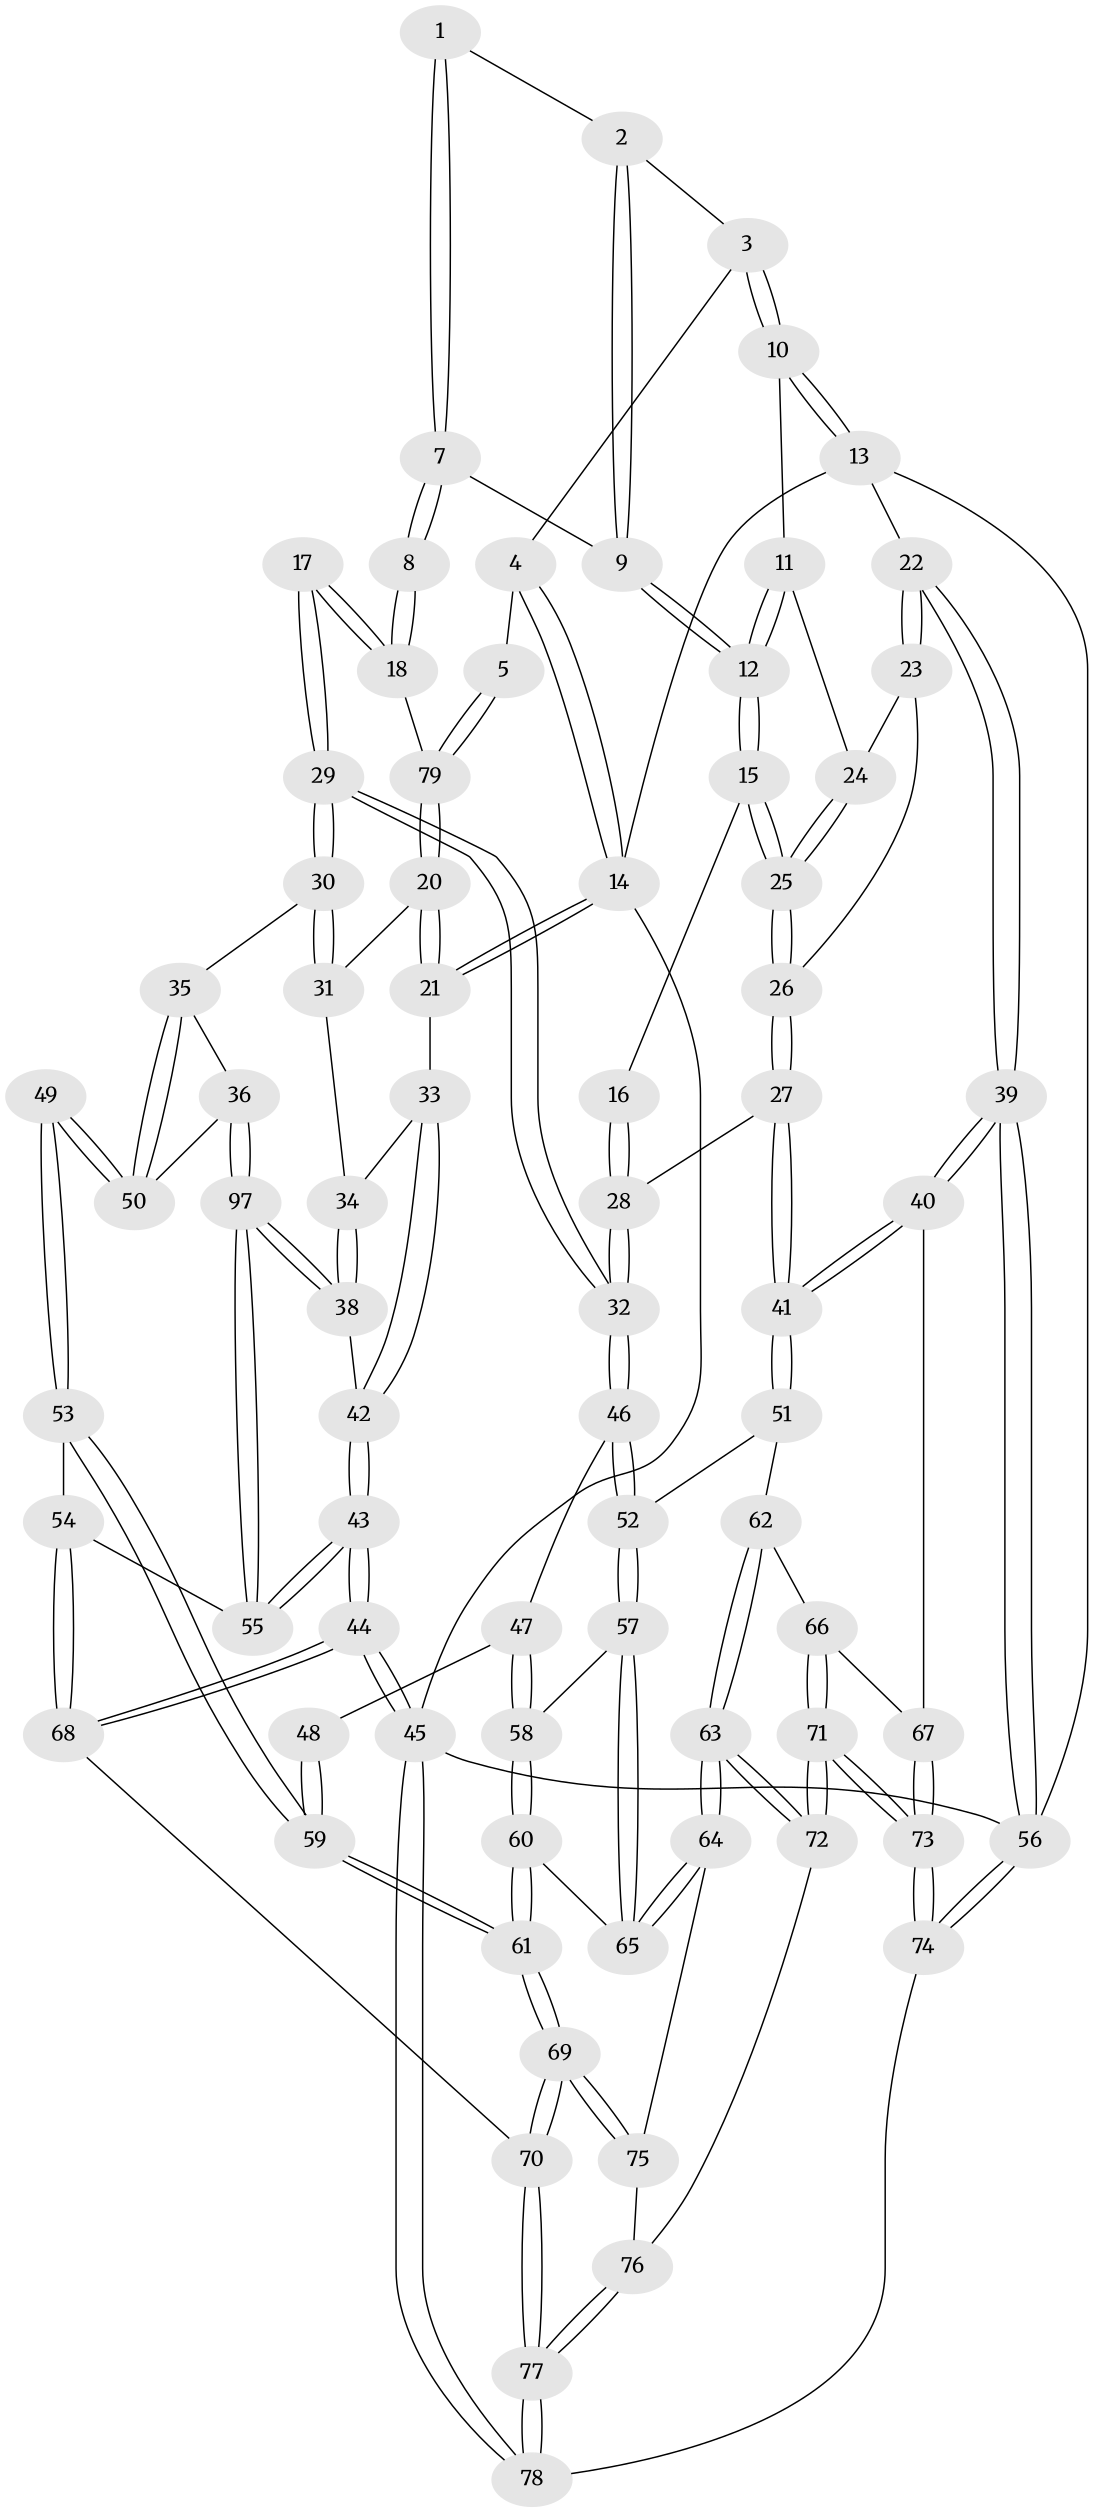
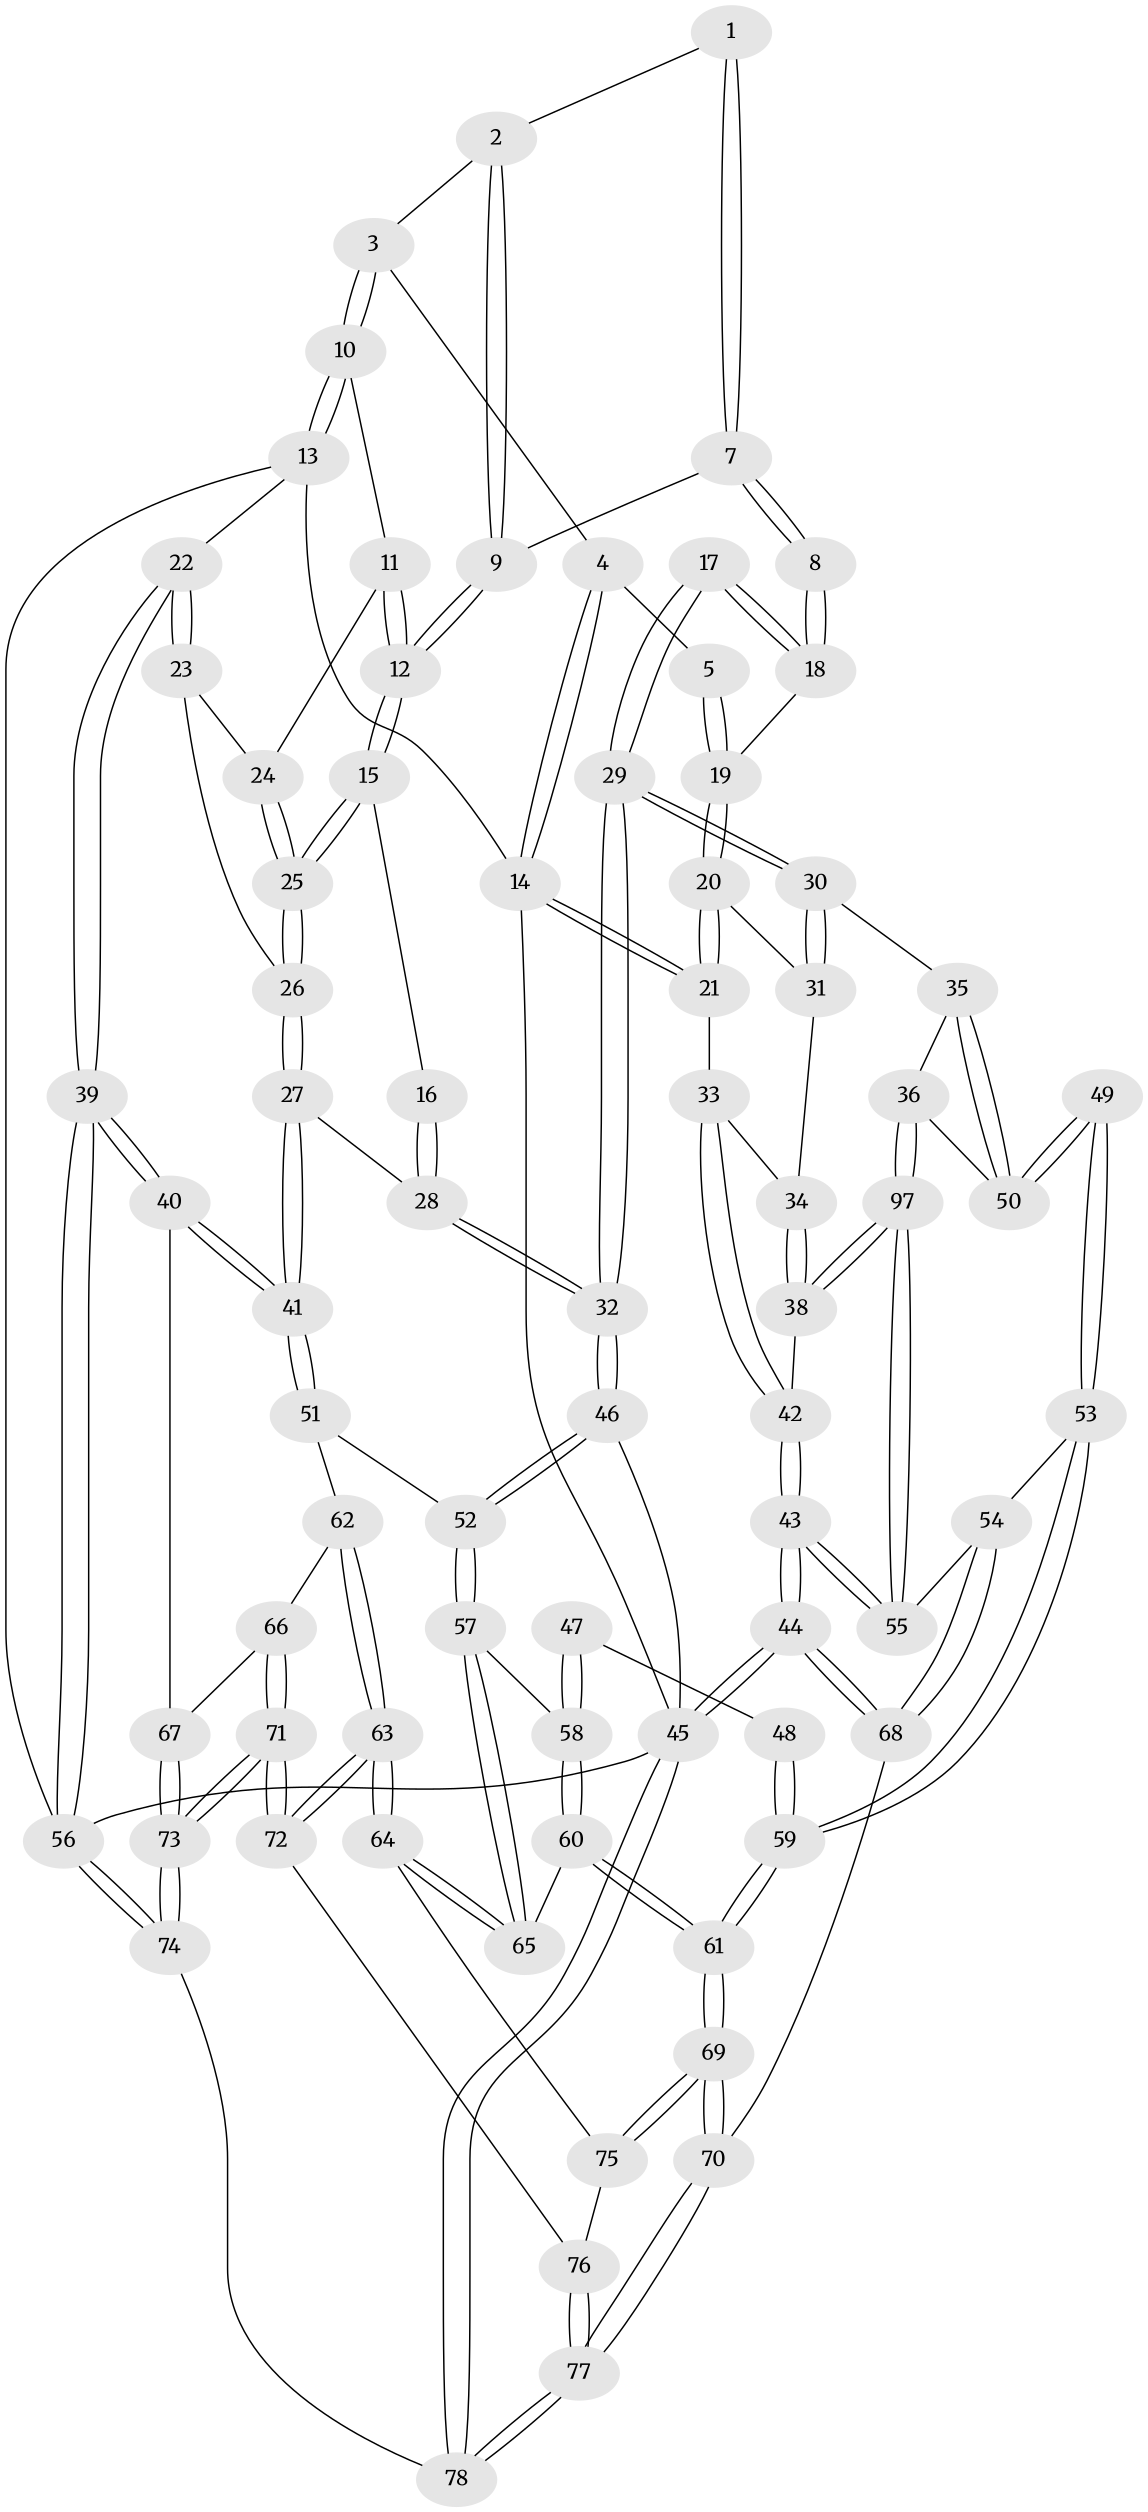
node "79": label "79" -> "19"
edge "46" -- "47": now "46" -- "45"
